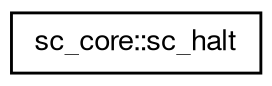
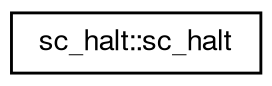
node "sc_core::sc_halt": label "sc_core::sc_halt" -> "sc_halt::sc_halt"
